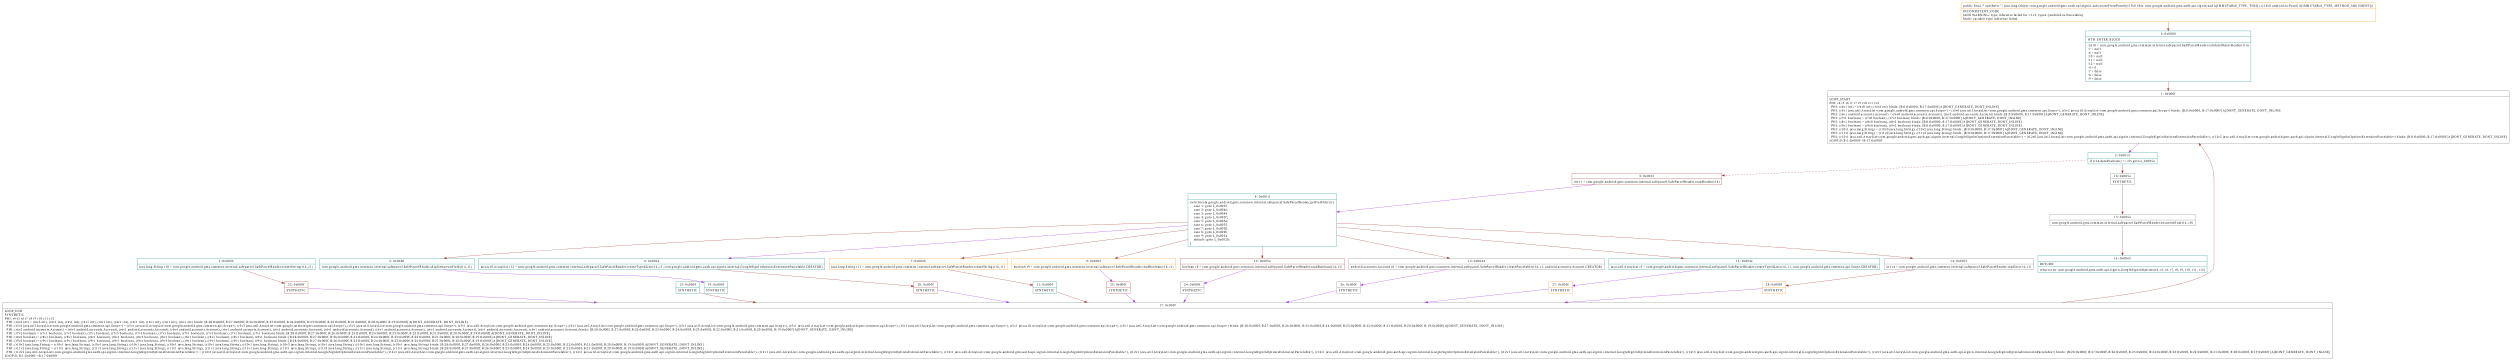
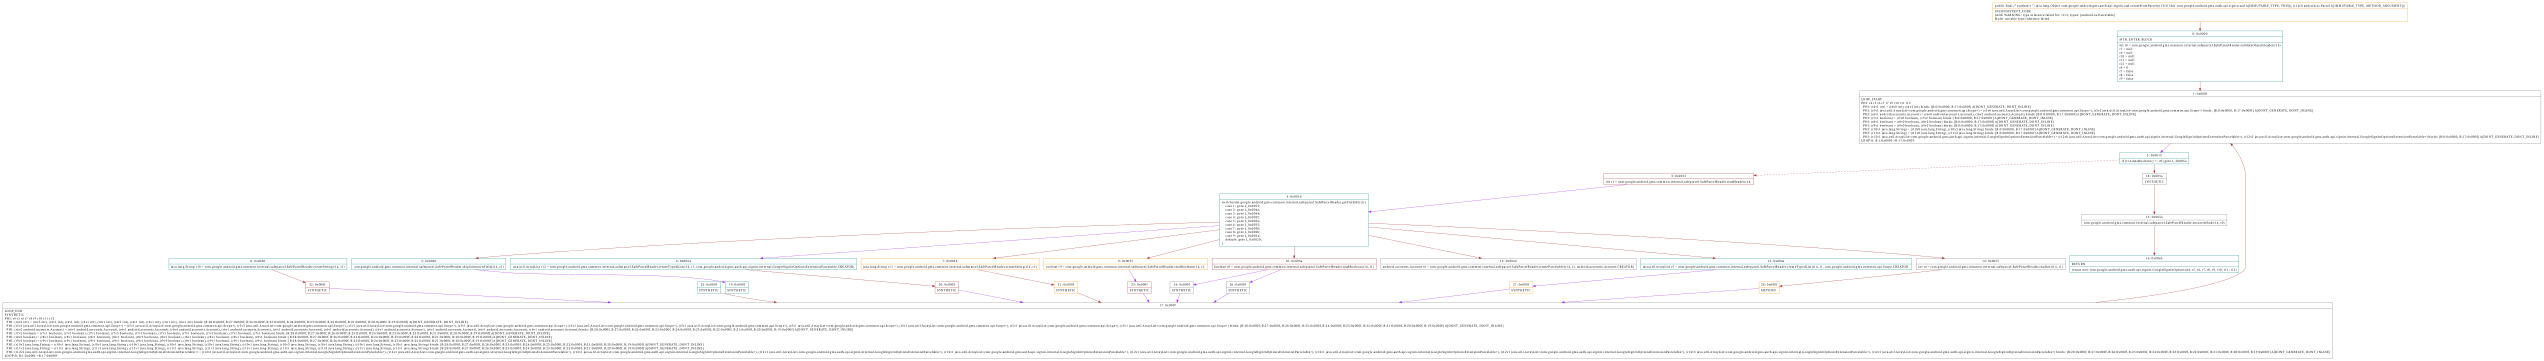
edge "12: 0x0044" -> "26: 0x000f": now "10: 0x003a" -> "26: 0x000f"
node "21: 0x000f": color teal -> darkorange
node "28: 0x000f": text "SYNTHETIC" -> "METHOD"
